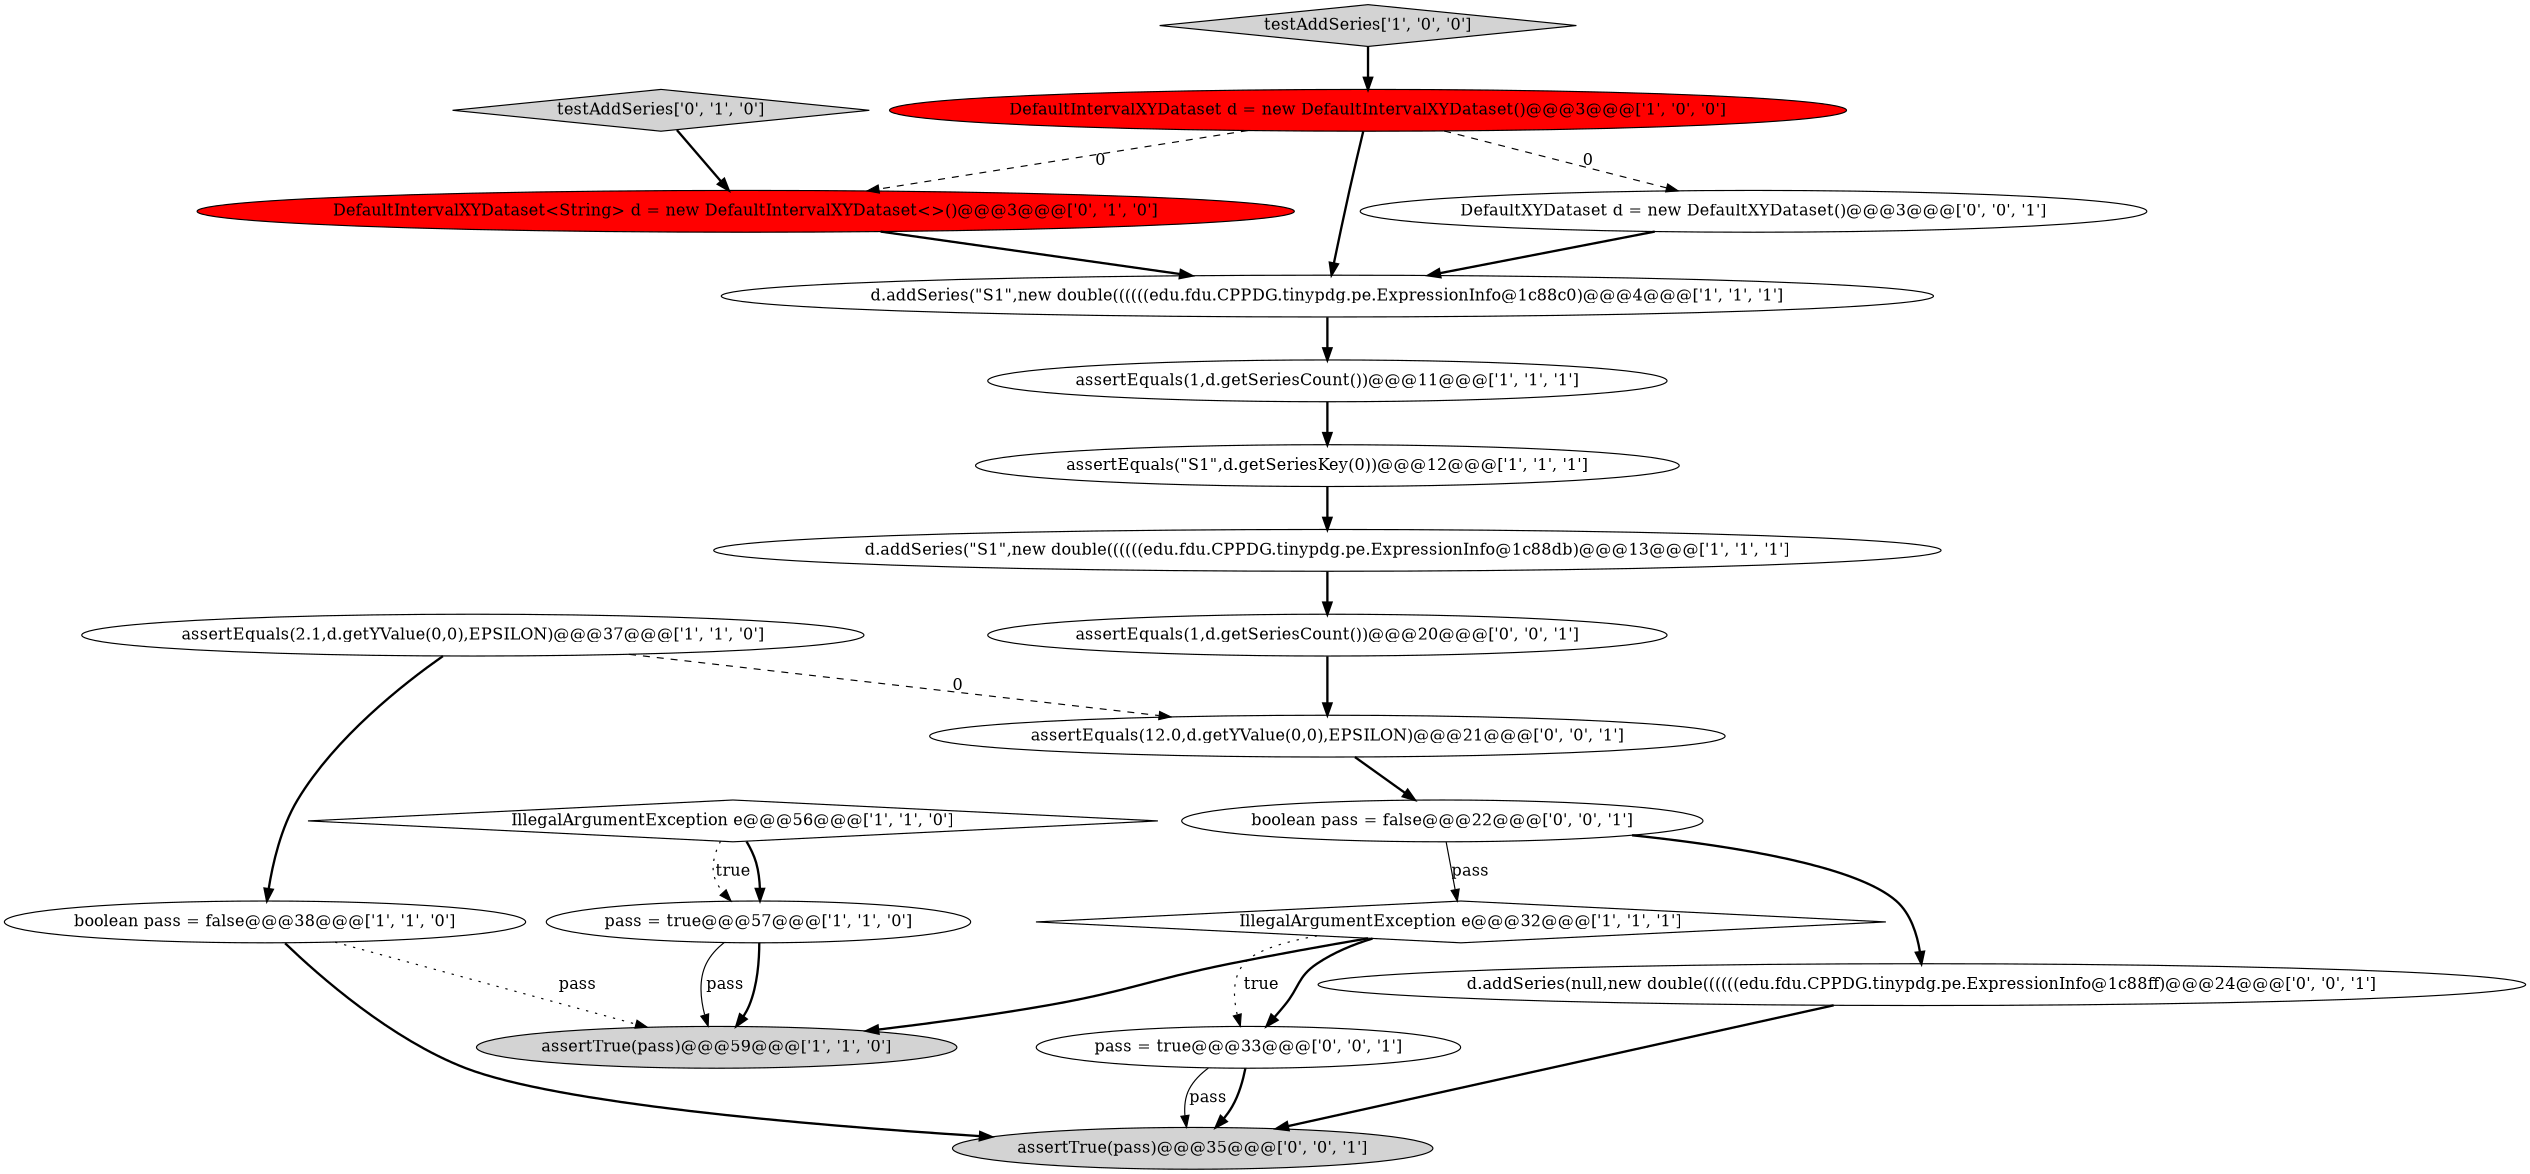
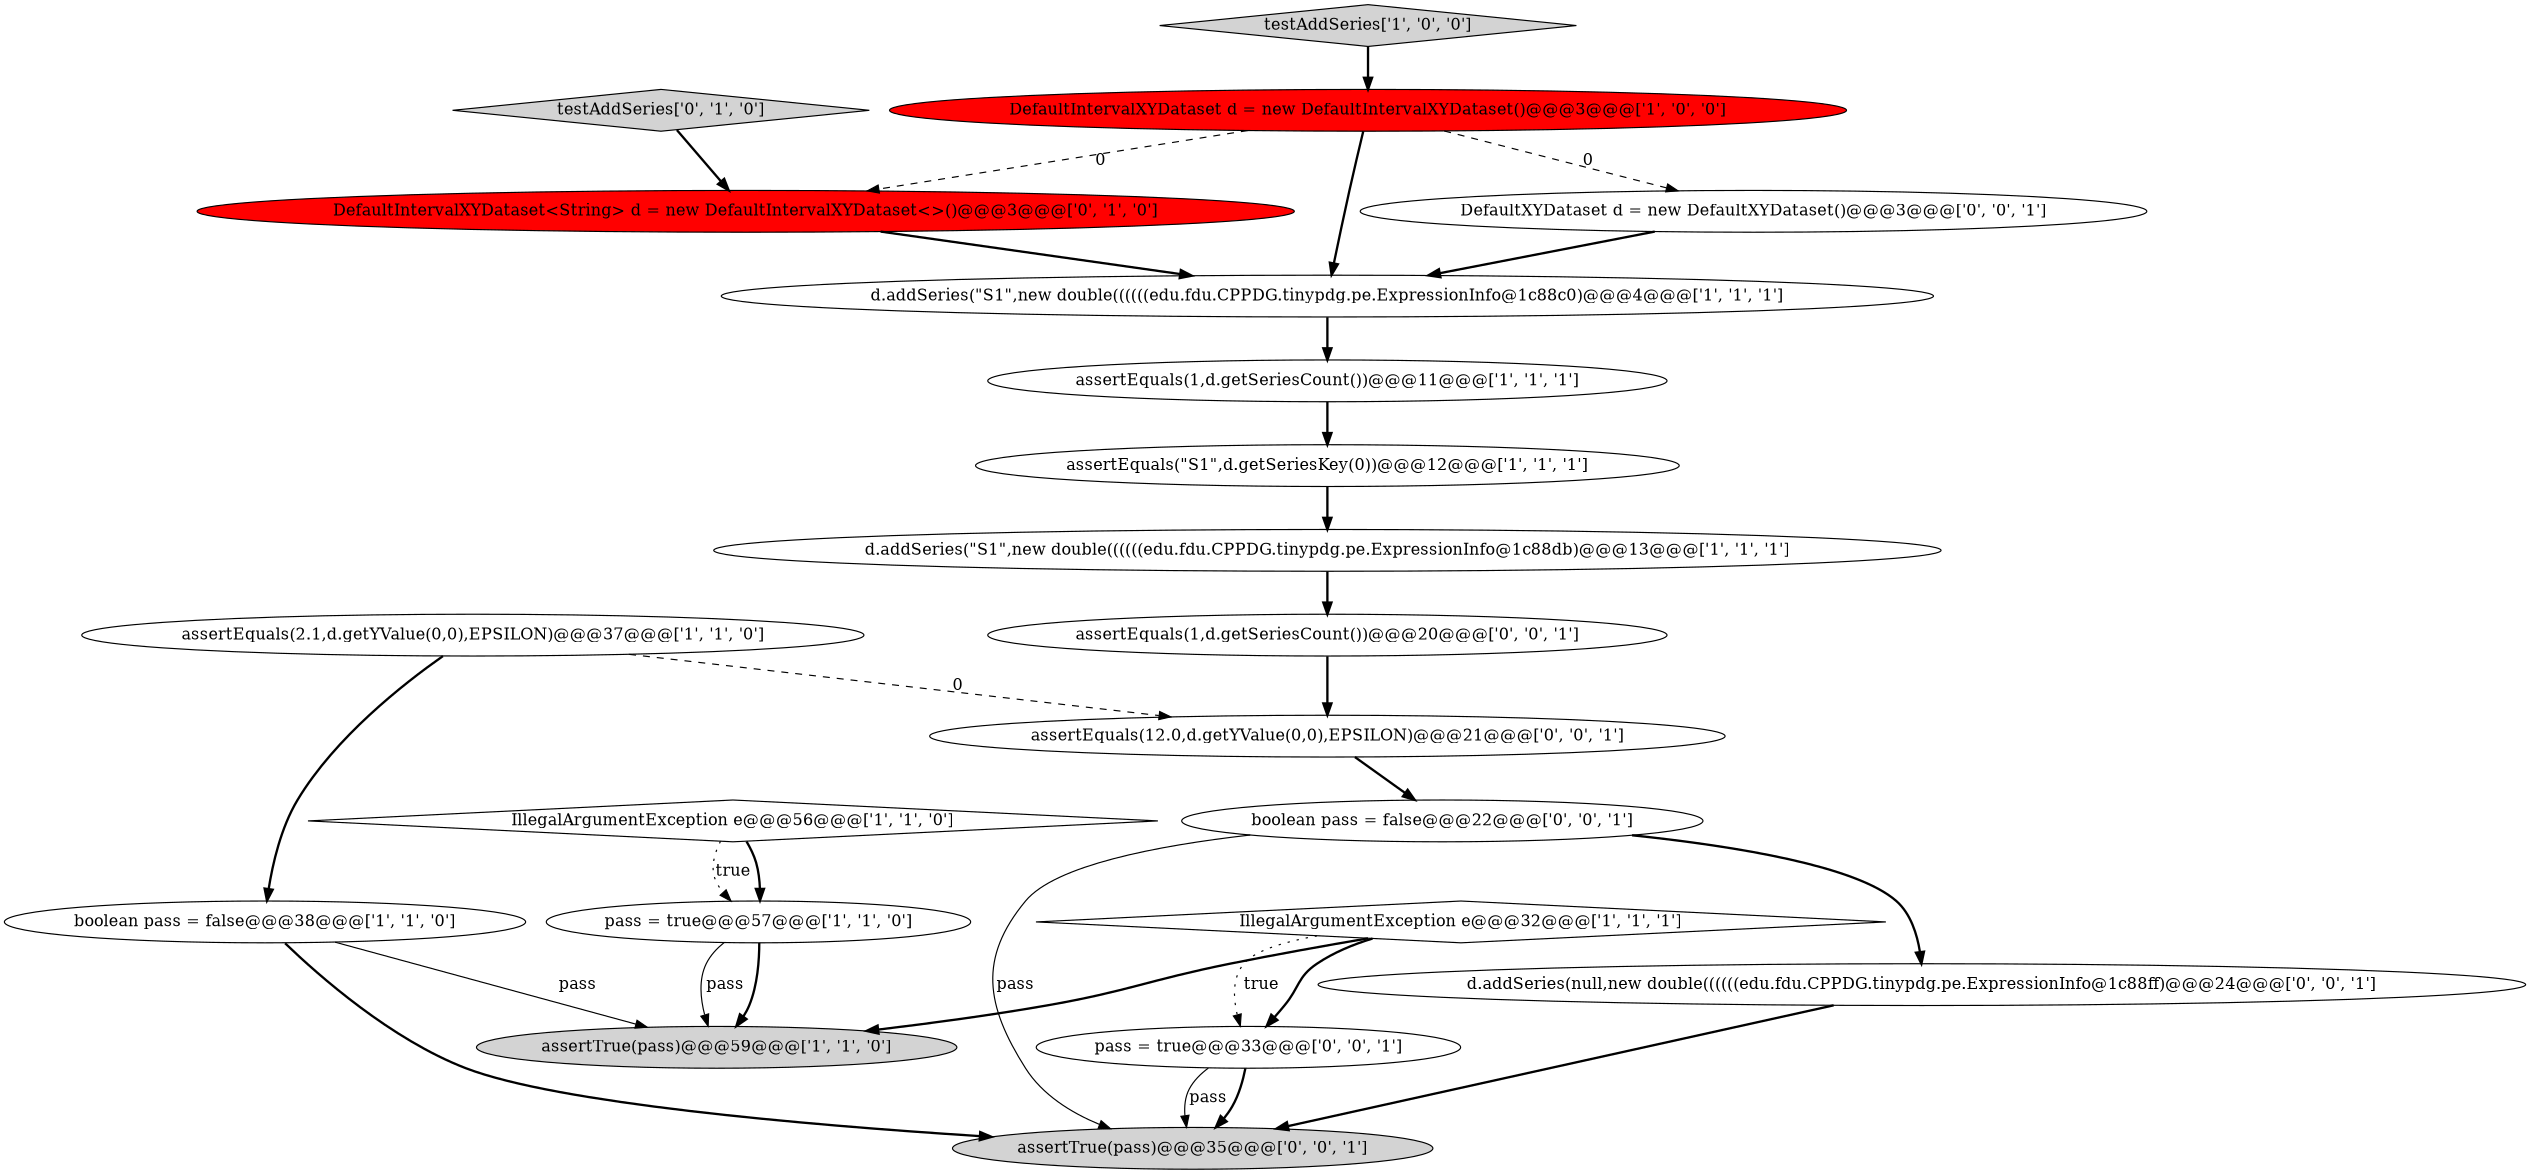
edge "boolean pass = false@@@22@@@['0', '0', '1']" -> "IllegalArgumentException e@@@32@@@['1', '1', '1']": now "boolean pass = false@@@22@@@['0', '0', '1']" -> "assertTrue(pass)@@@35@@@['0', '0', '1']"
edge "boolean pass = false@@@38@@@['1', '1', '0']" -> "assertTrue(pass)@@@59@@@['1', '1', '0']": style dotted -> solid
